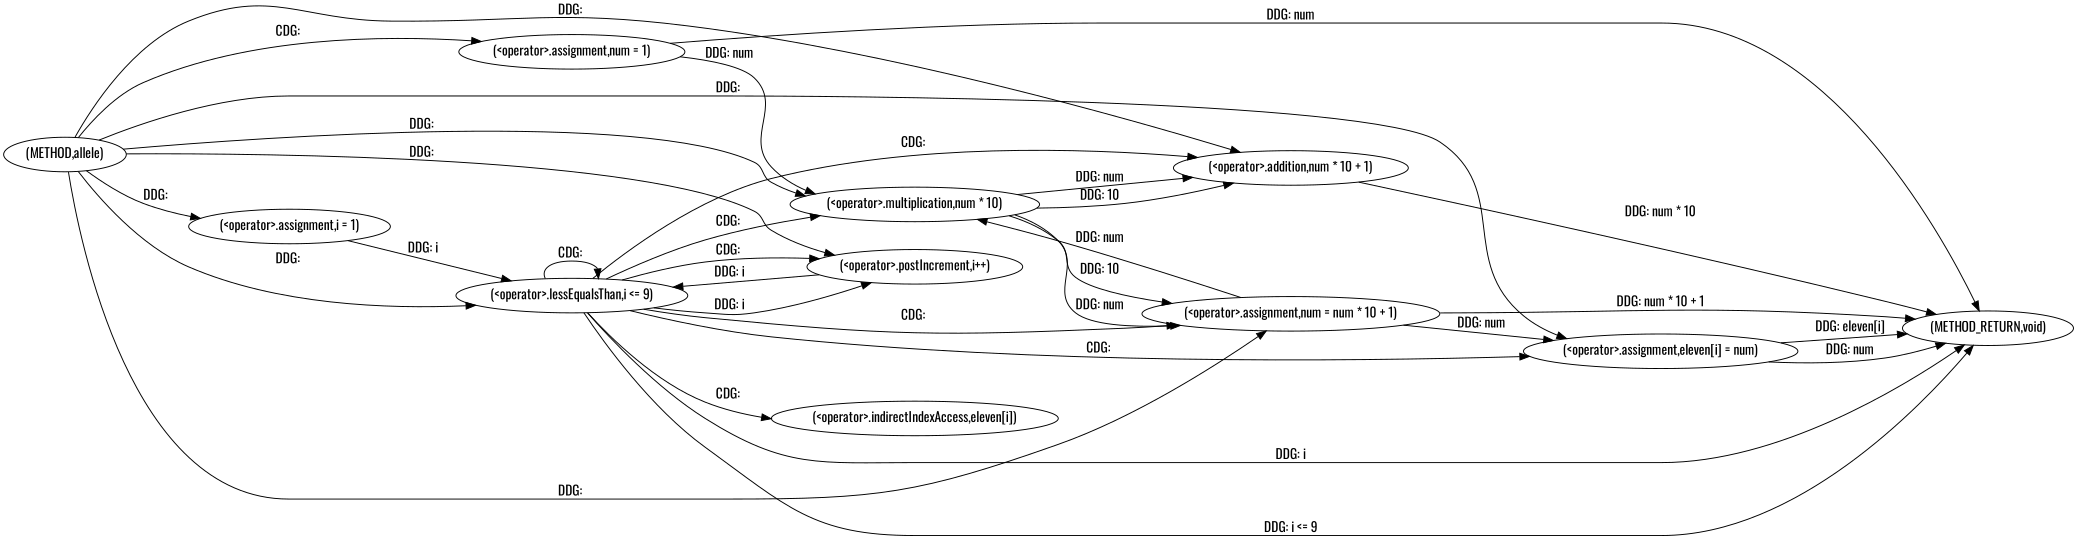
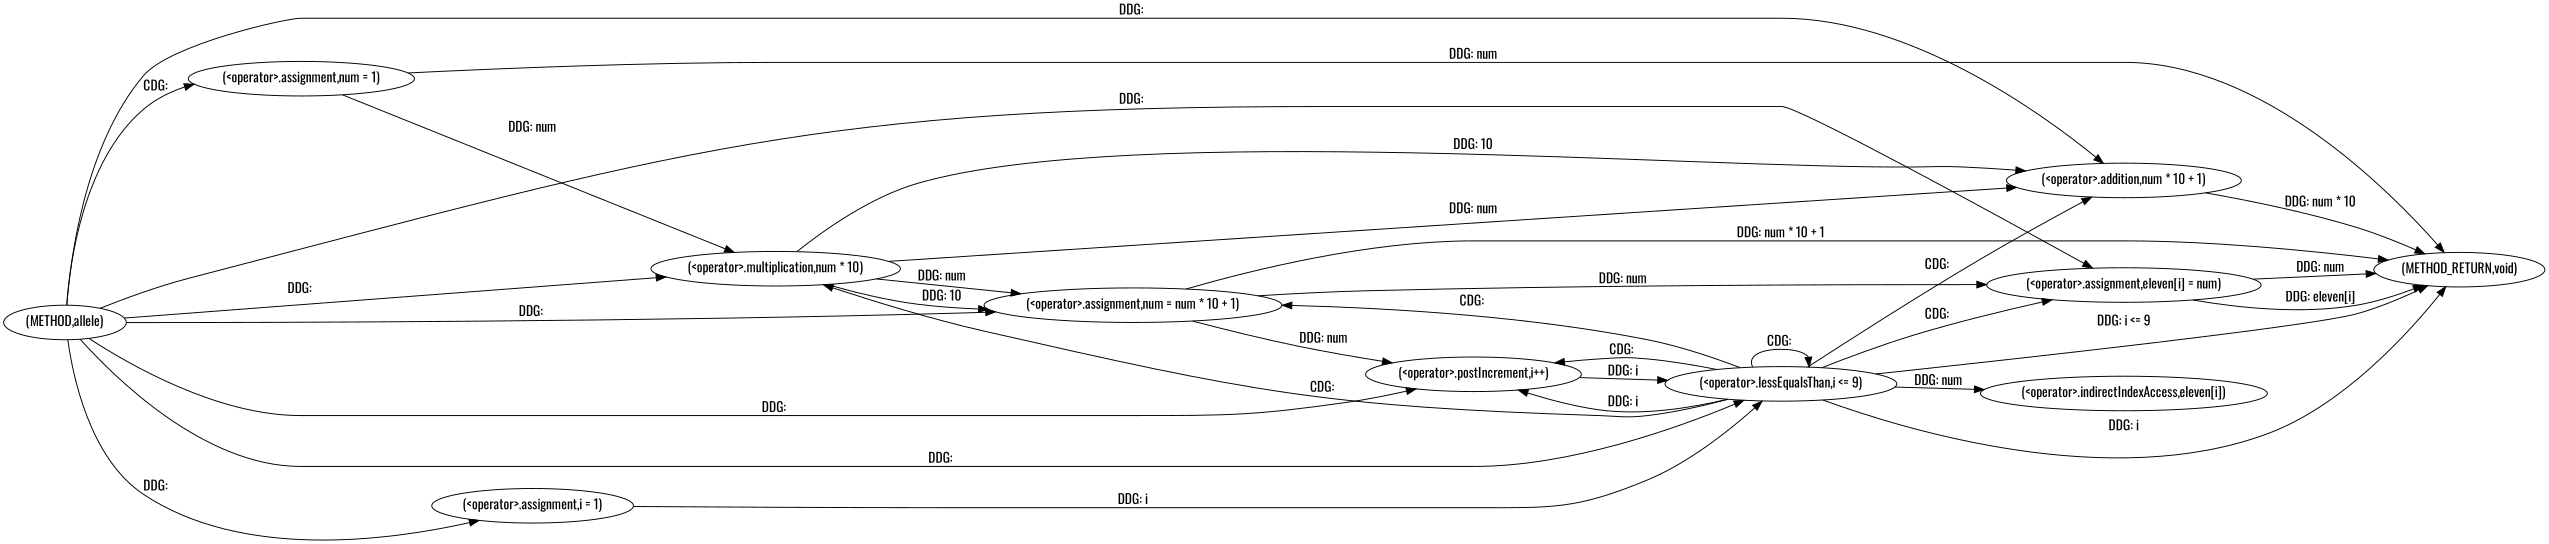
edge "(<operator>.assignment,num = num * 10 + 1)" -> "(<operator>.multiplication,num * 10)": now "(<operator>.assignment,num = num * 10 + 1)" -> "(<operator>.postIncrement,i++)"
edge "(<operator>.lessEqualsThan,i <= 9)" -> "(<operator>.indirectIndexAccess,eleven[i])": label "CDG: " -> "DDG: num"
